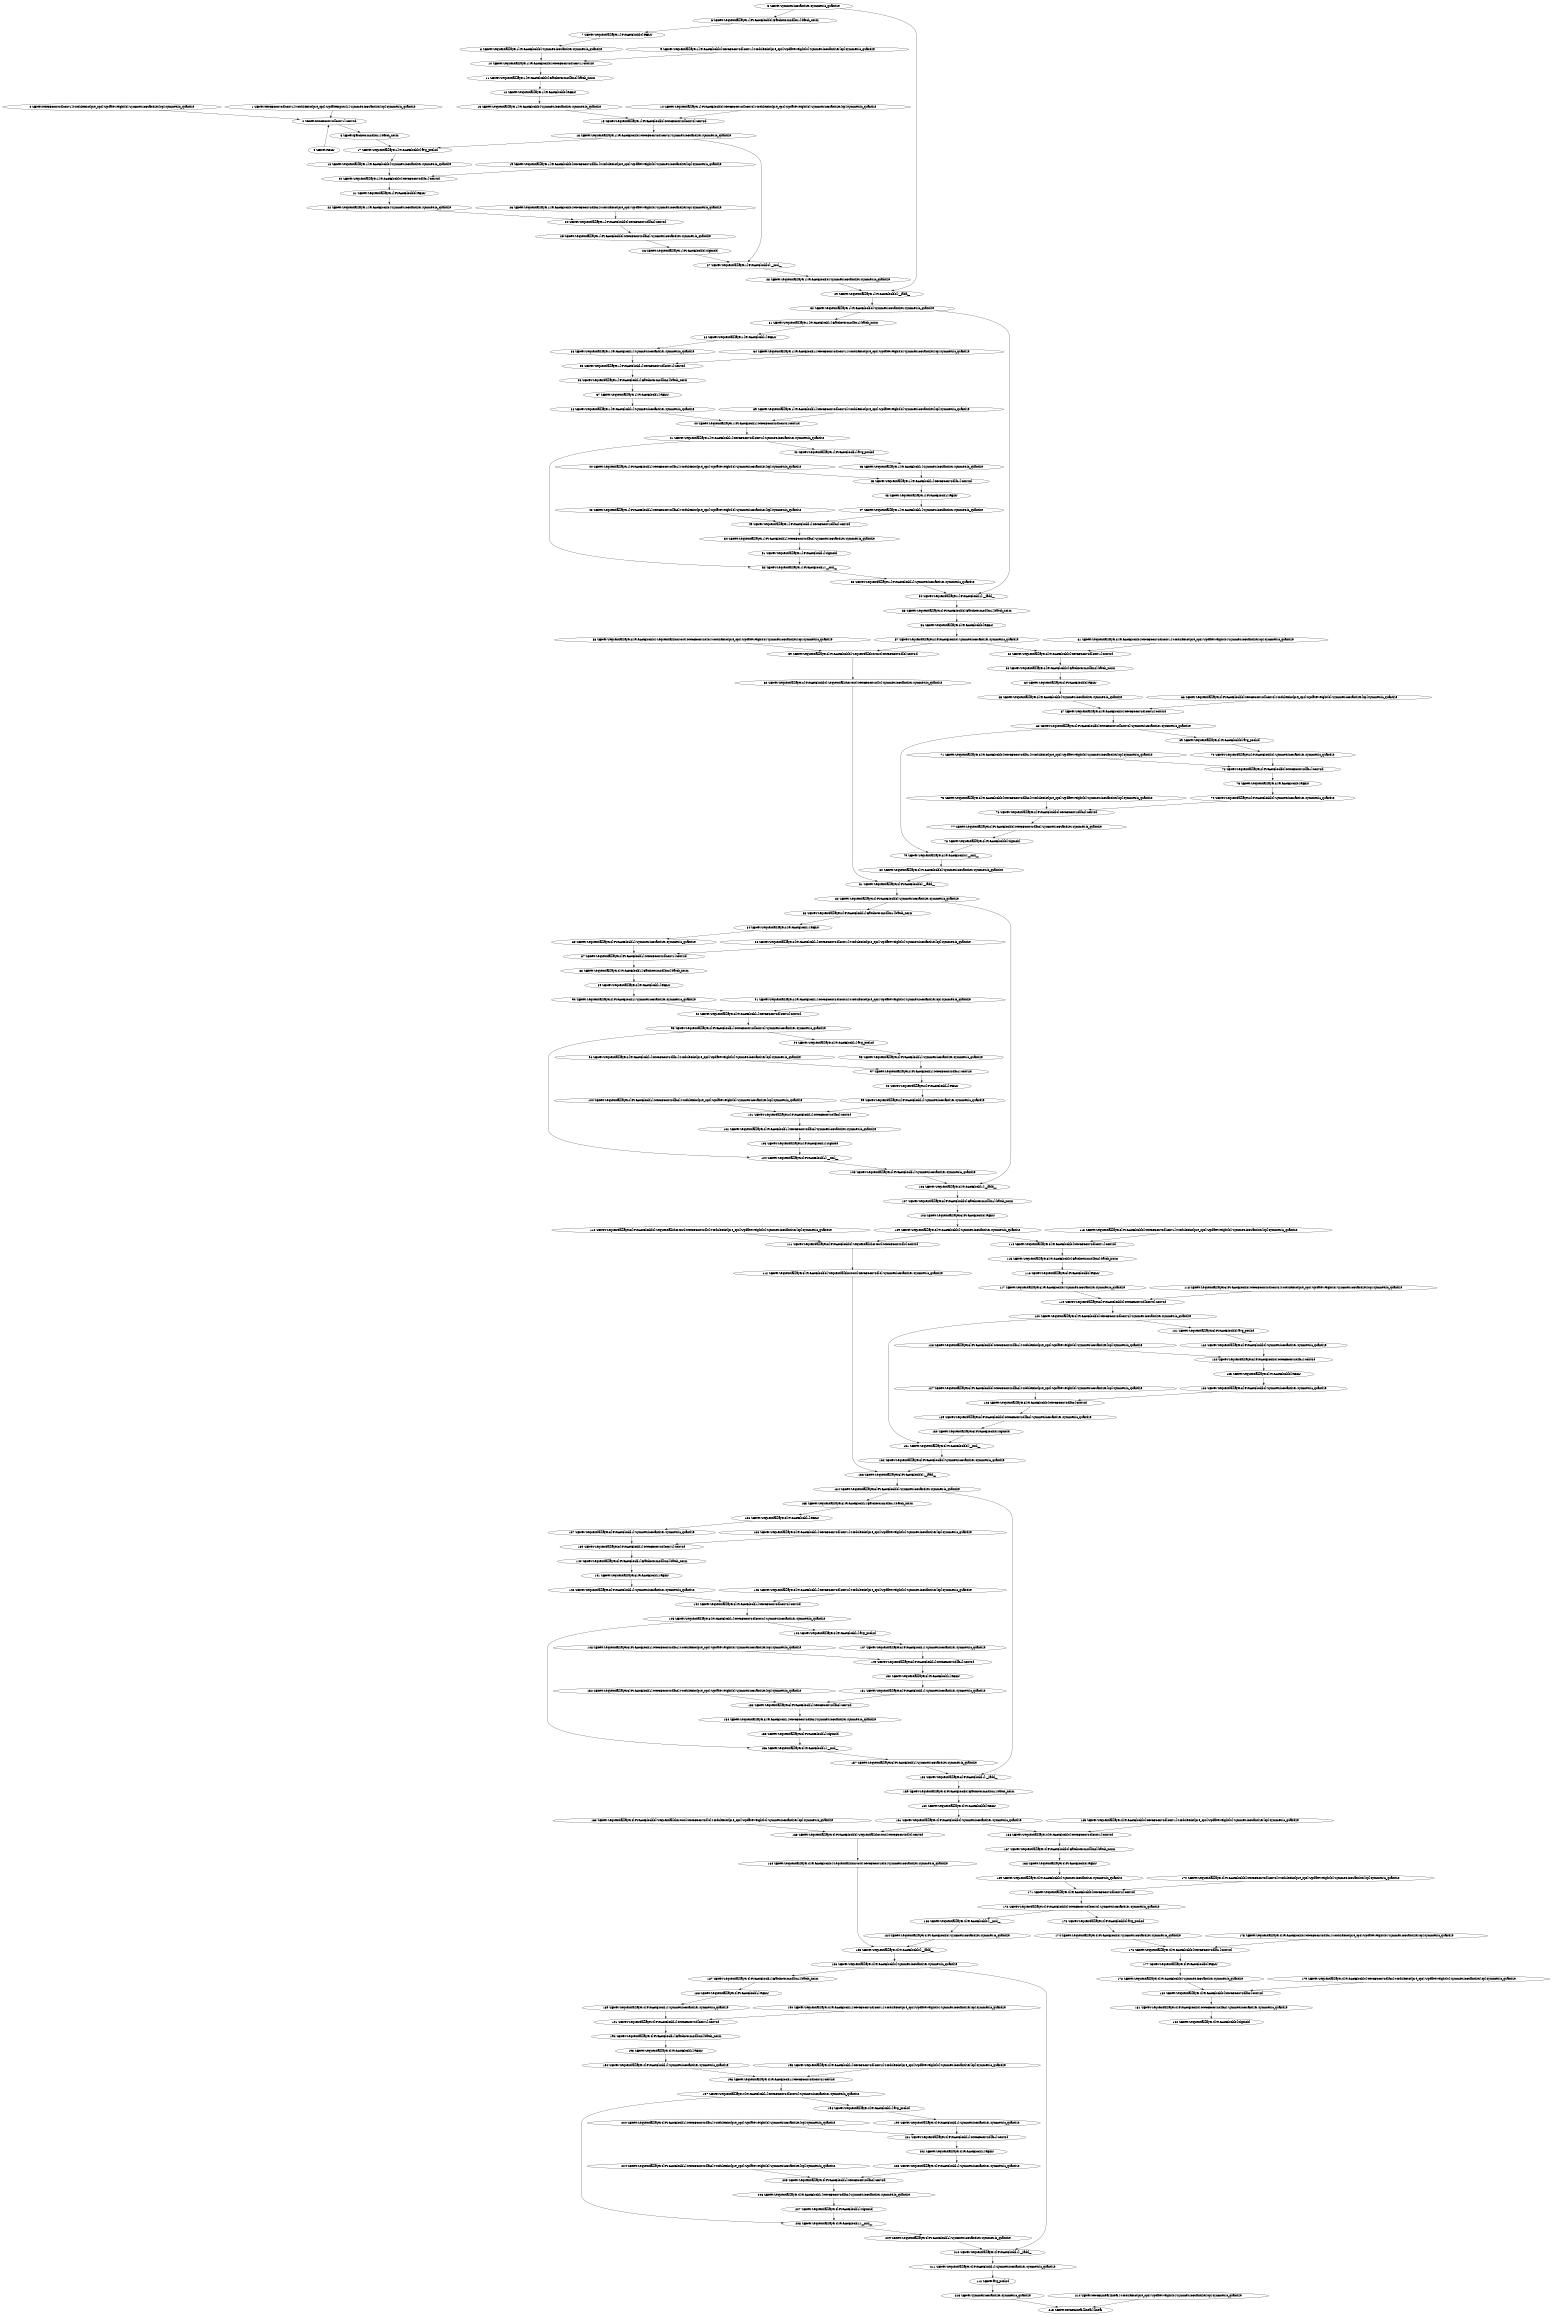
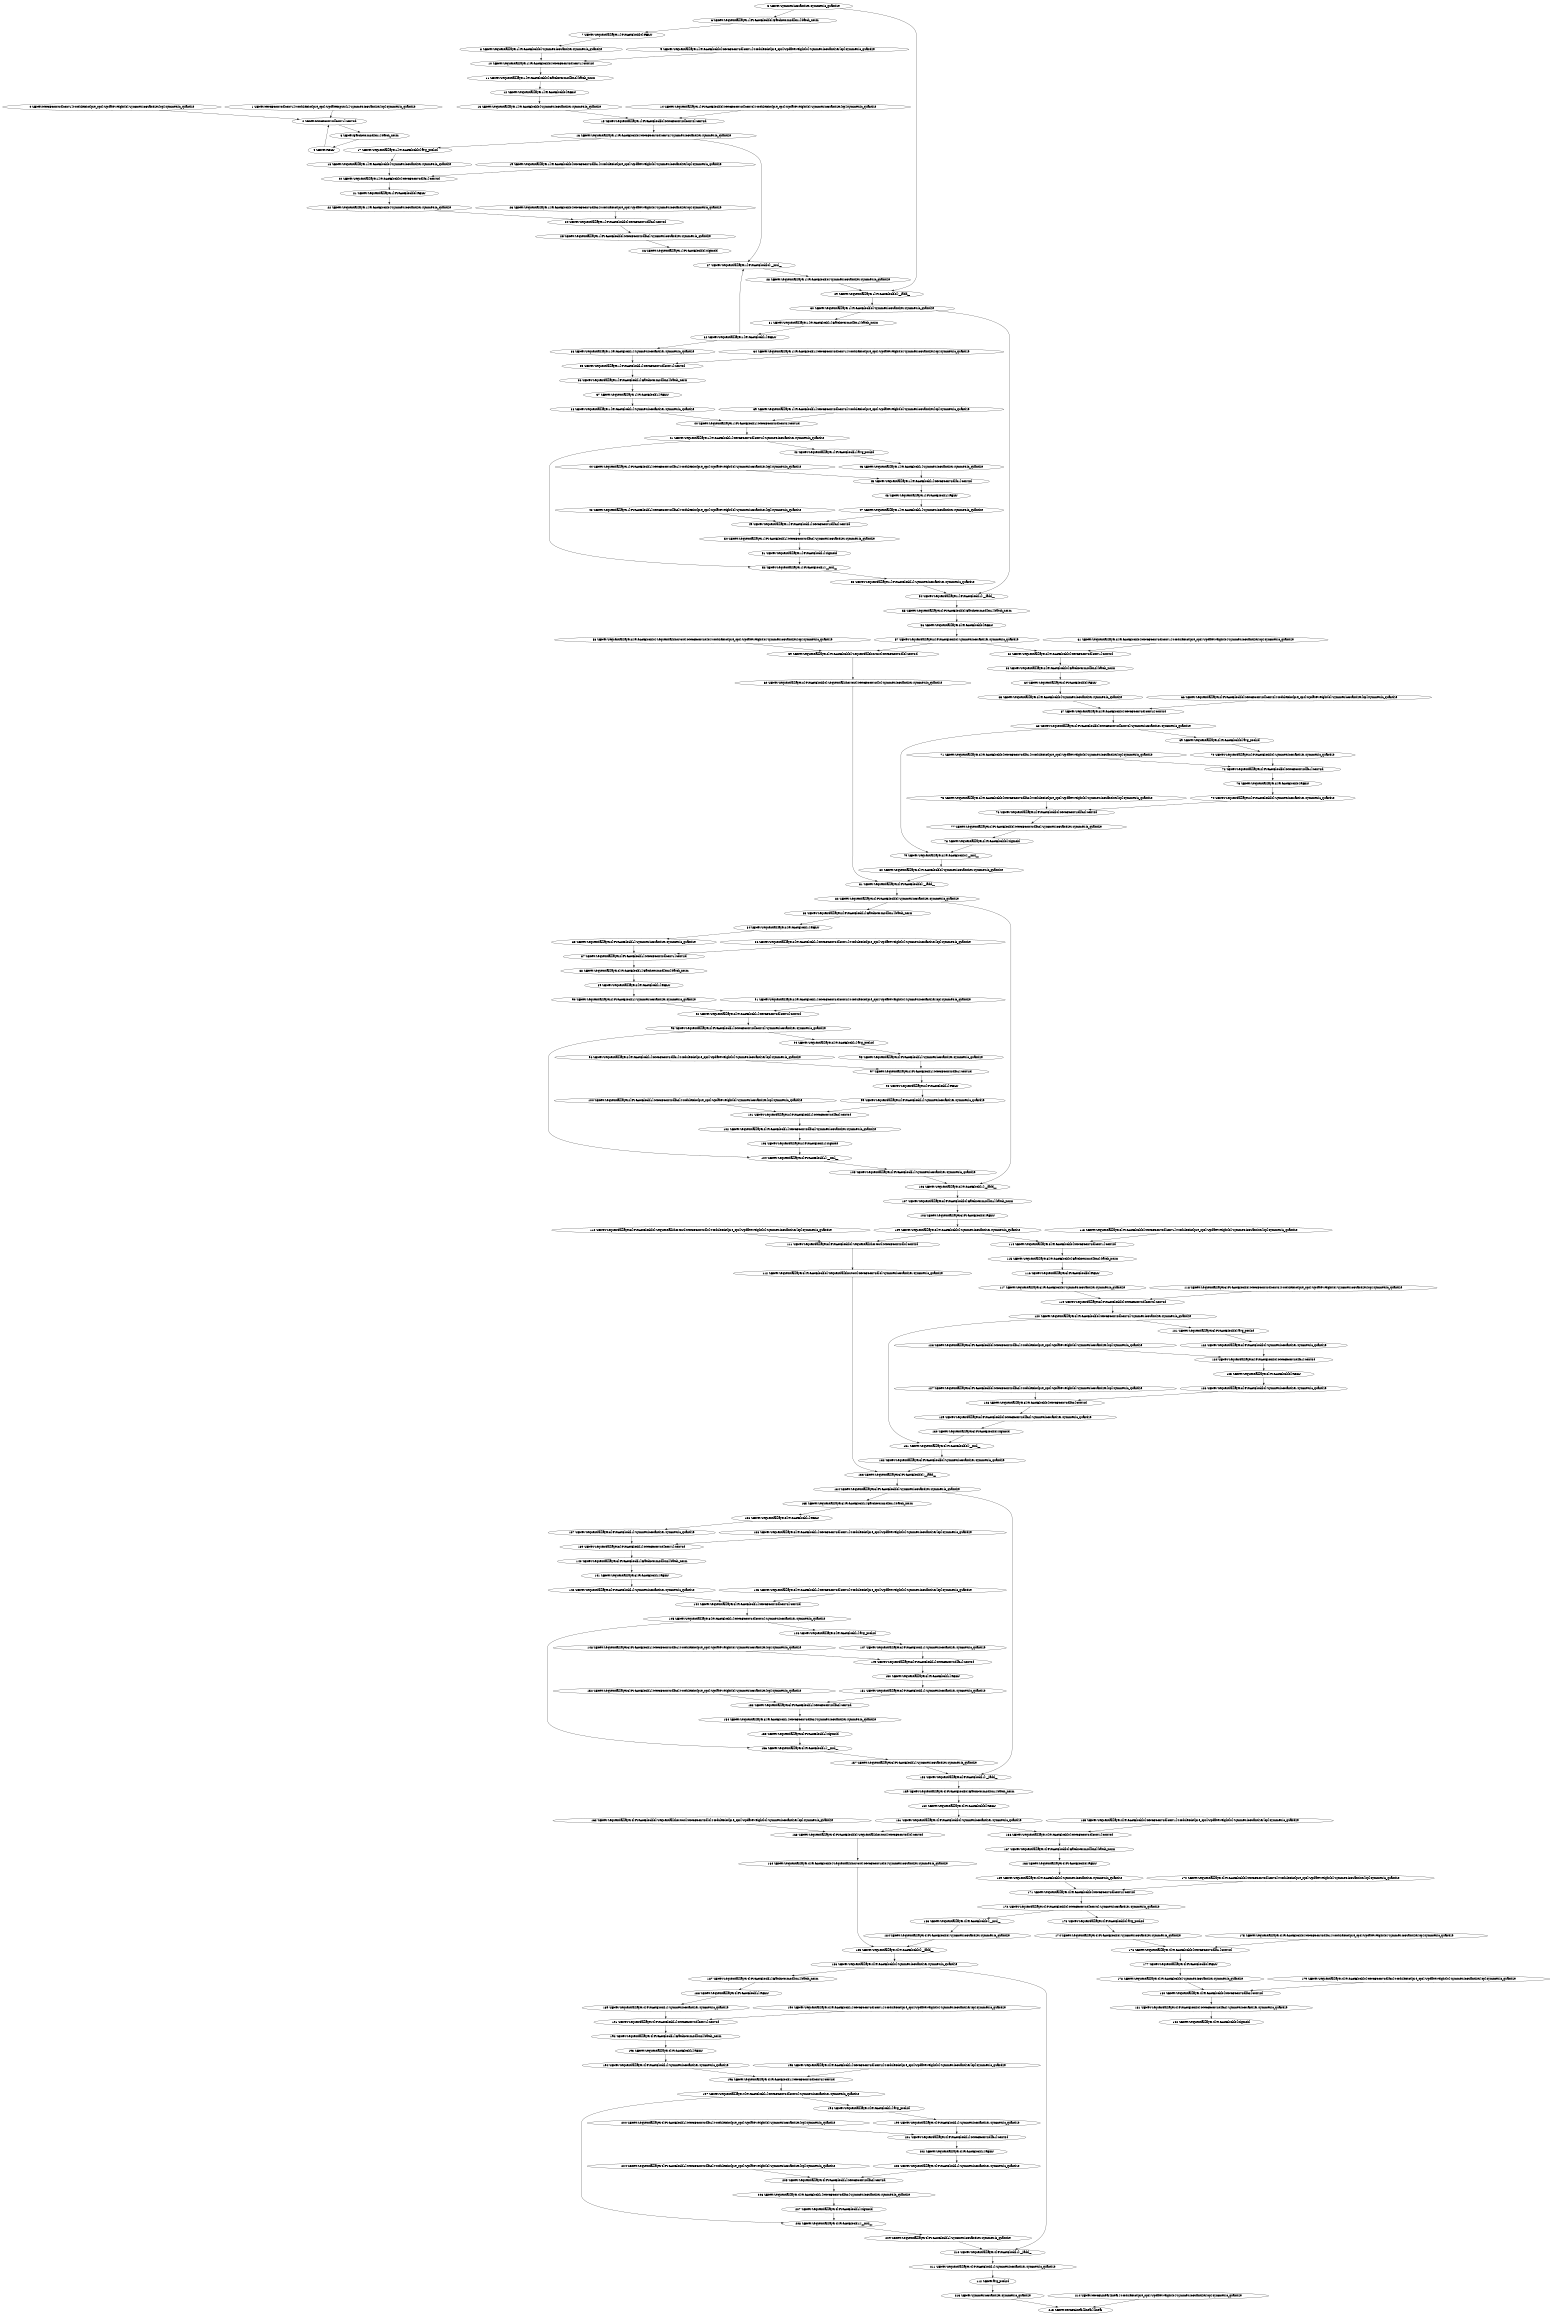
edge "3 SENet/BatchNorm2d[bn1]/batch_norm" -> "17 SENet/Sequential[layer1]/PreActBlock[0]/avg_pool2d": now "3 SENet/BatchNorm2d[bn1]/batch_norm" -> "4 SENet/RELU"
edge "26 SENet/Sequential[layer1]/PreActBlock[0]/sigmoid" -> "27 SENet/Sequential[layer1]/PreActBlock[0]/__mul__": now "32 SENet/Sequential[layer1]/PreActBlock[1]/RELU" -> "27 SENet/Sequential[layer1]/PreActBlock[0]/__mul__"
